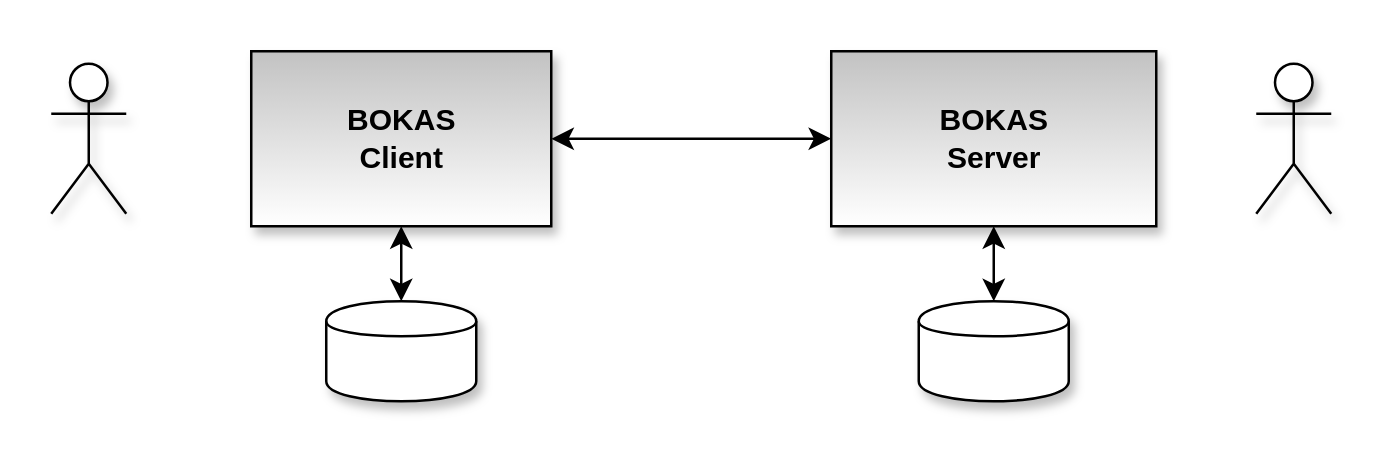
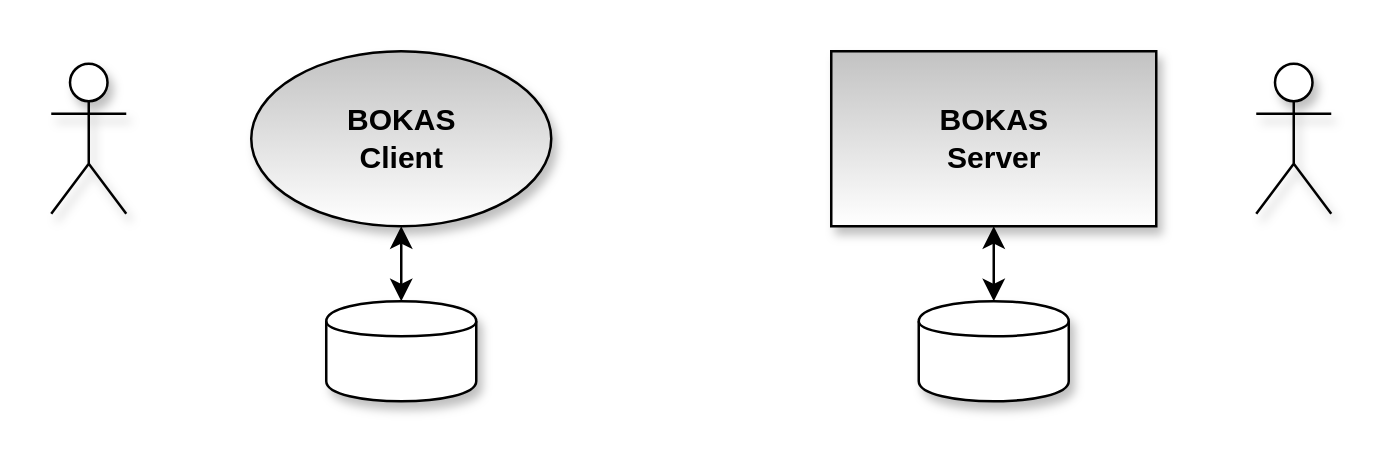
node "BOKAS Client": shape rectangle -> ellipse
edge "BOKAS Client" -- "BOKAS Server": removed
